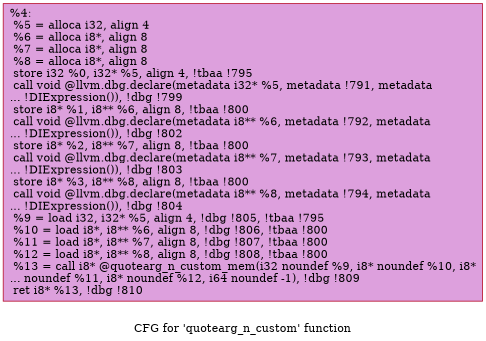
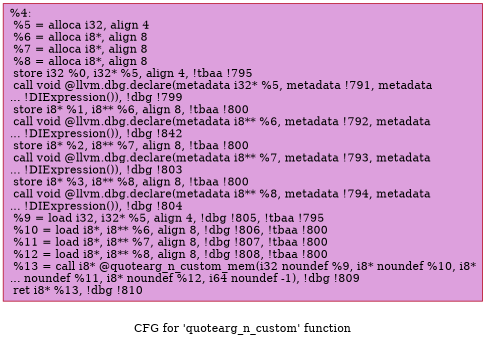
node "%4:": text "... !DIExpression()), !dbg !802" -> "... !DIExpression()), !dbg !842"
